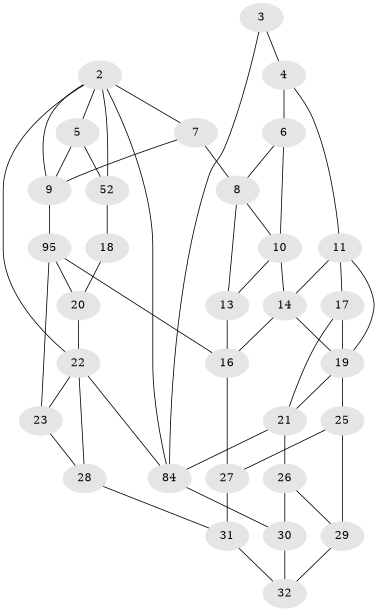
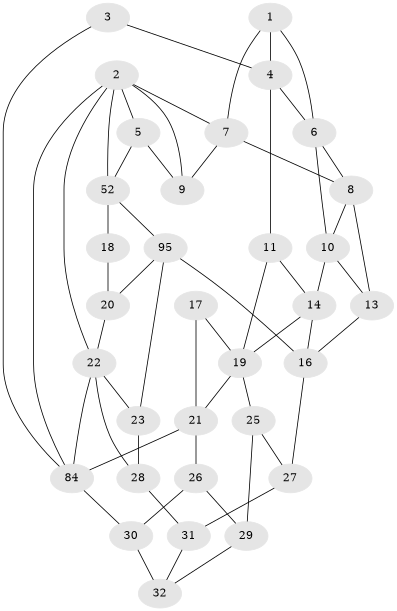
node "1": added
edge "9" -- "95": now "52" -- "95"
edge "11" -- "17": removed
